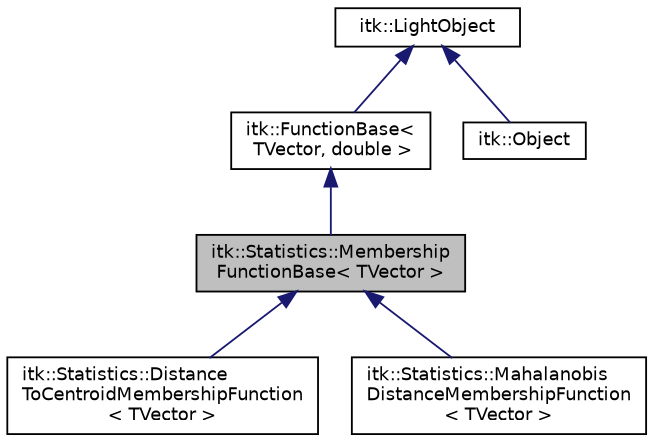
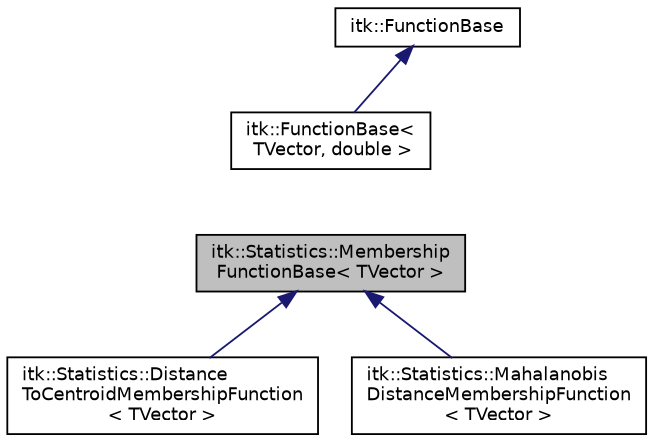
node "itk::LightObject": label "itk::LightObject" -> "itk::FunctionBase"
node "itk::Object": removed
edge "itk::Statistics::Membership FunctionBase< TVector >" -> "itk::FunctionBase< TVector, double >": removed
